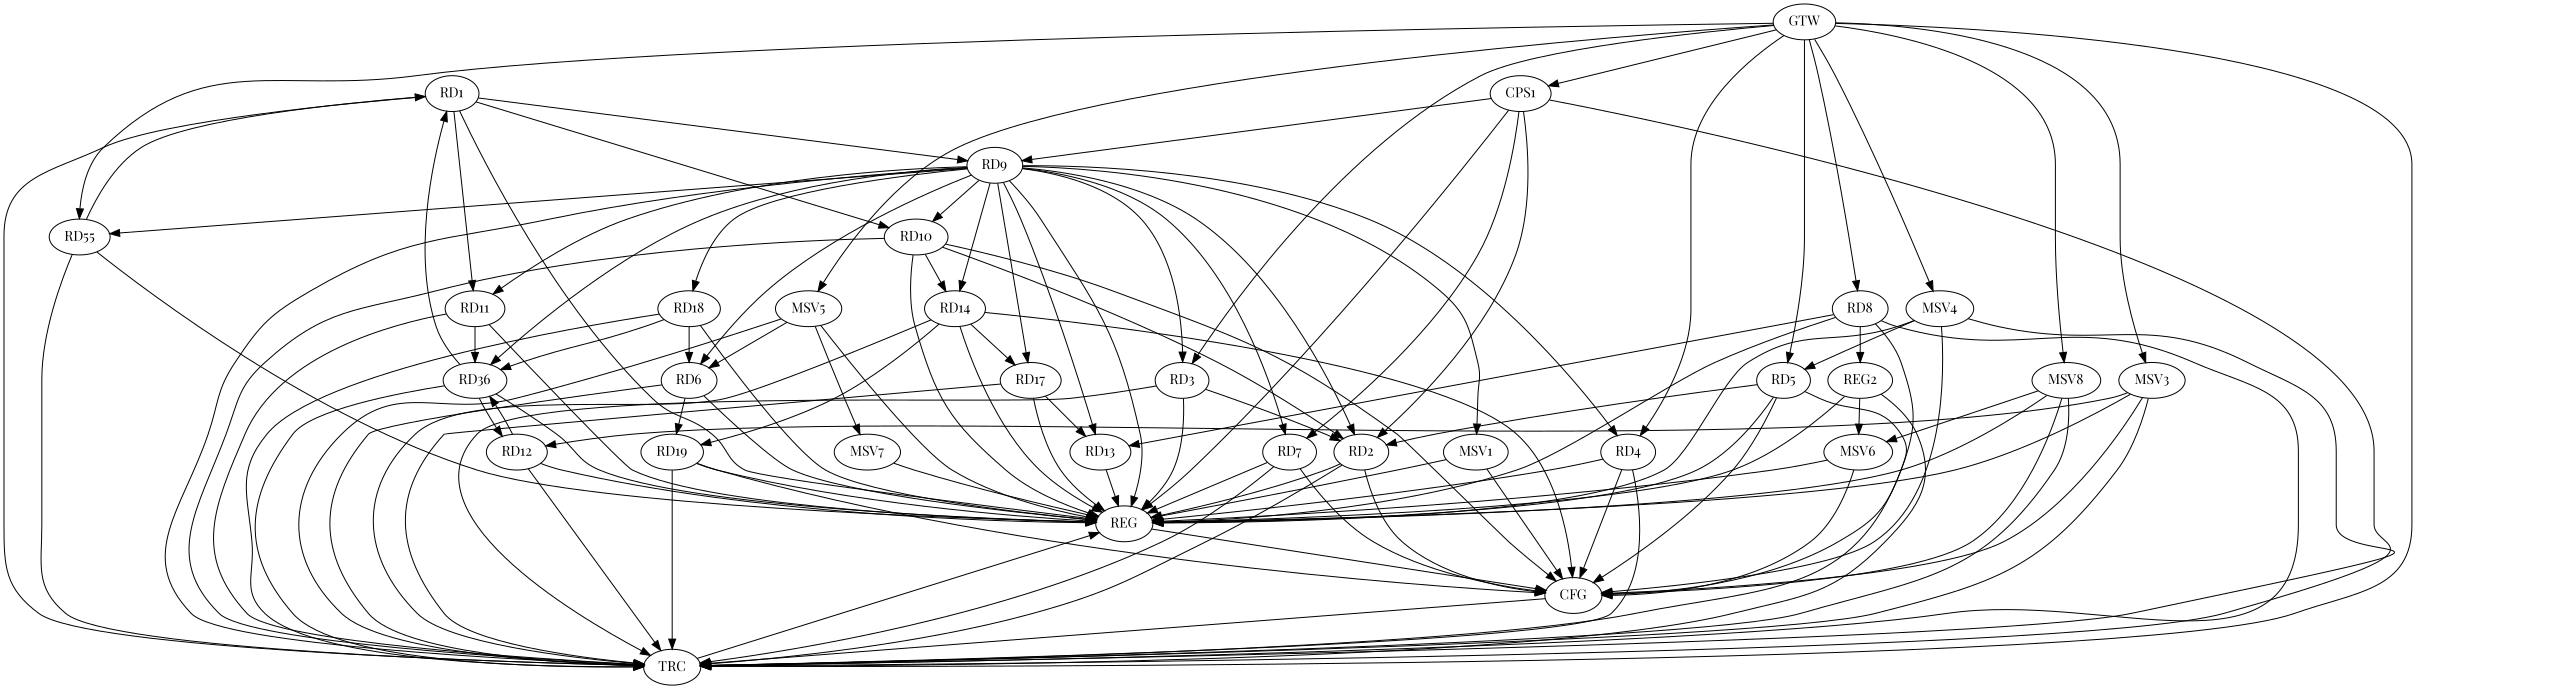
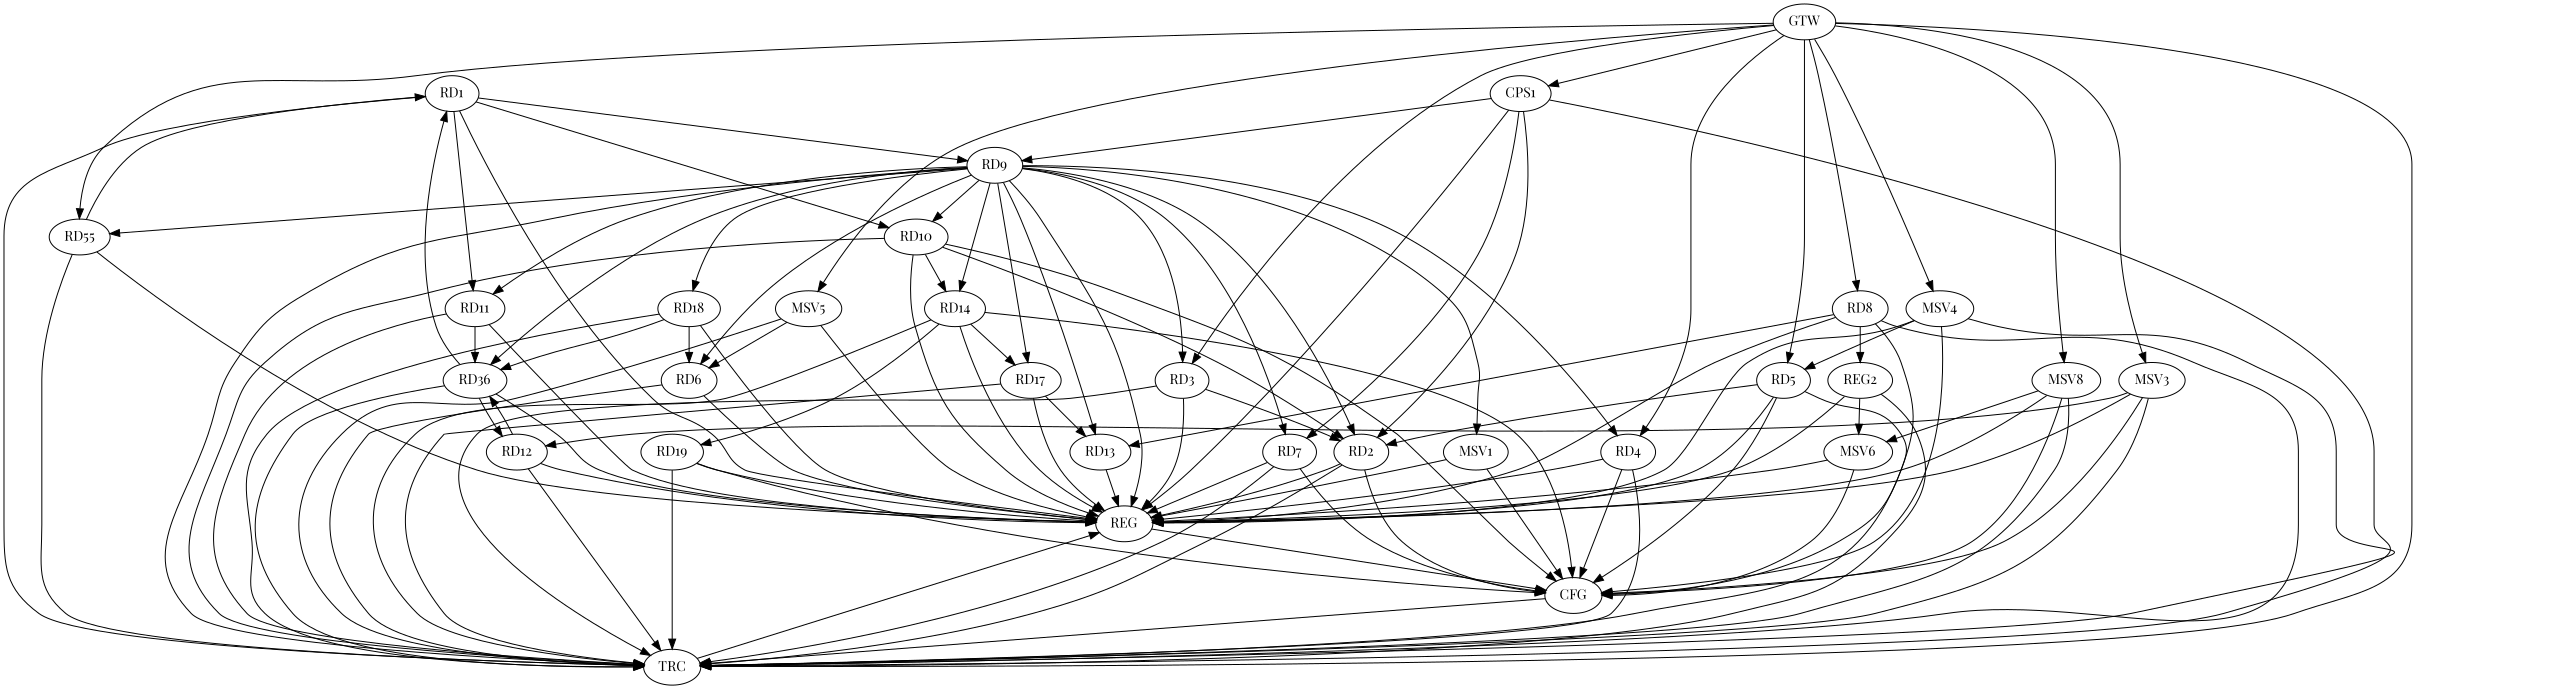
edge "RD6" -> "RD19": removed
node "MSV7": removed
